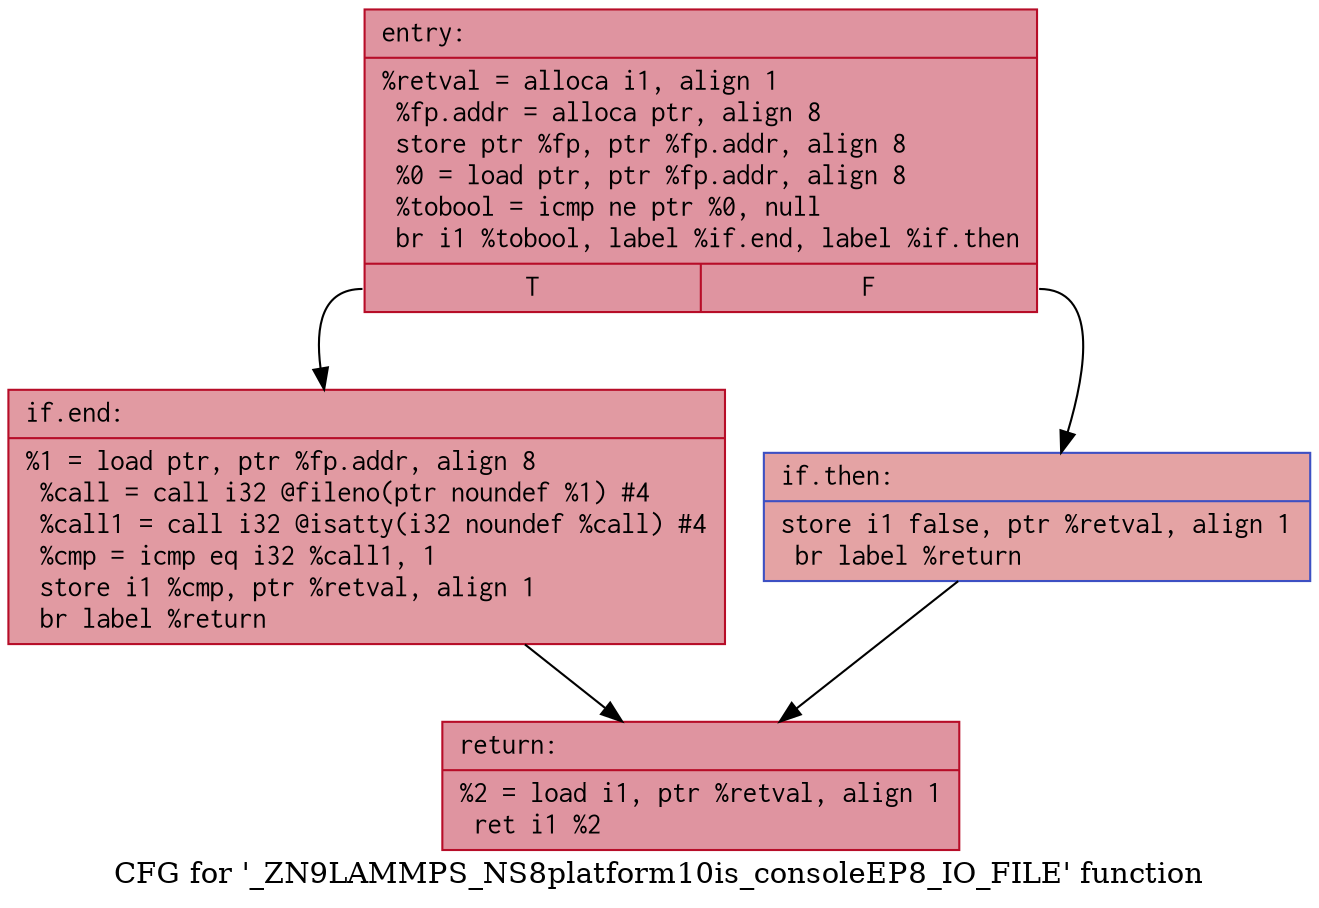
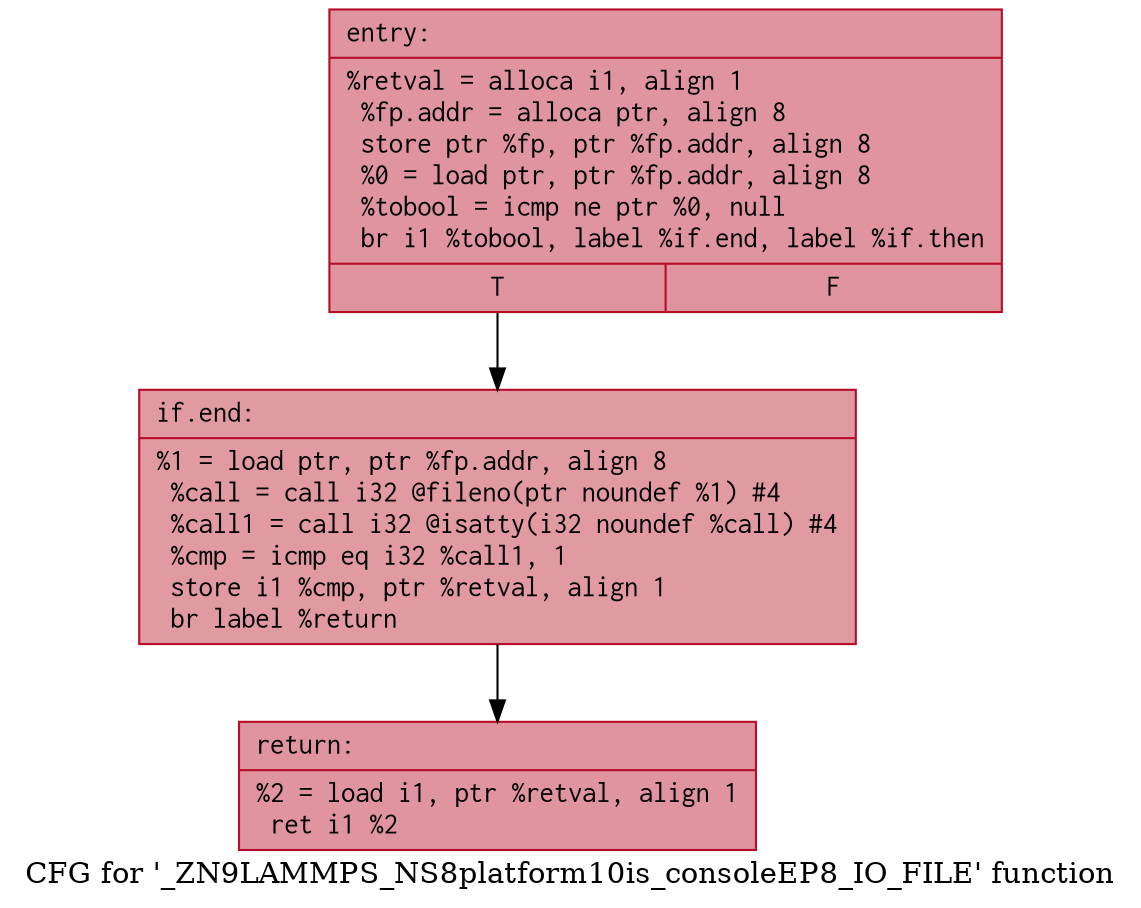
node "if.then:": removed
